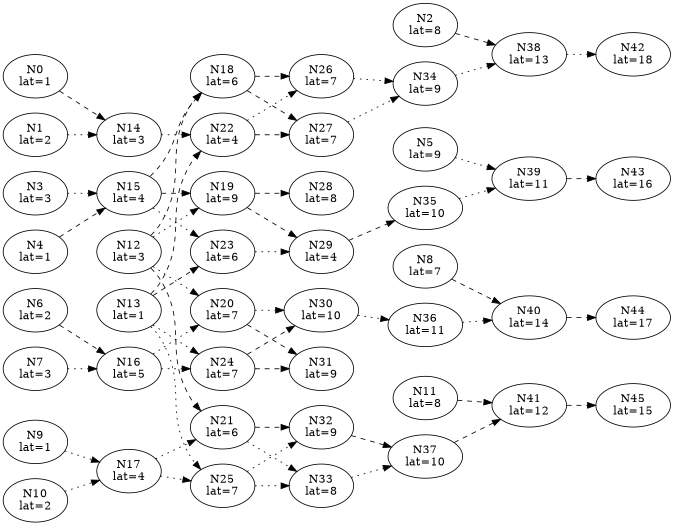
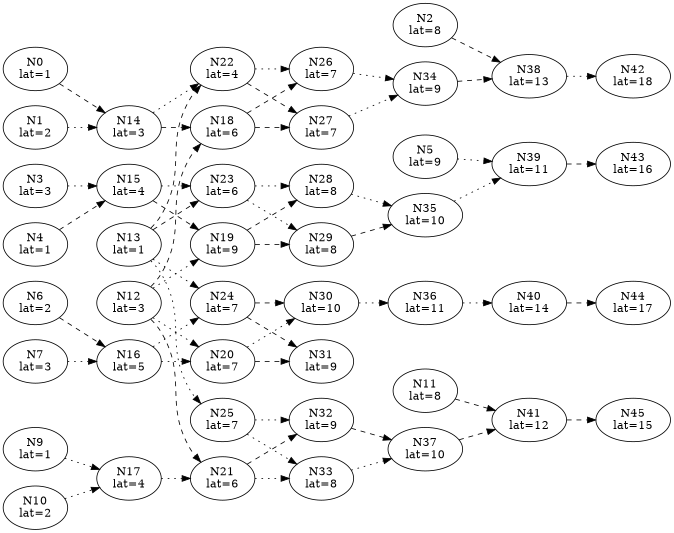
edge "N34 lat=9" -> "N38 lat=13": style dotted -> dashed
edge "N15 lat=4" -> "N18 lat=6": now "N14 lat=3" -> "N18 lat=6"
edge "N23 lat=6" -> "N28 lat=8": added
edge "N28 lat=8" -> "N35 lat=10": added
node "N29 lat=4": label "N29 lat=4" -> "N29 lat=8"
node "N8 lat=7": removed
edge "N17 lat=4" -> "N25 lat=7": removed
